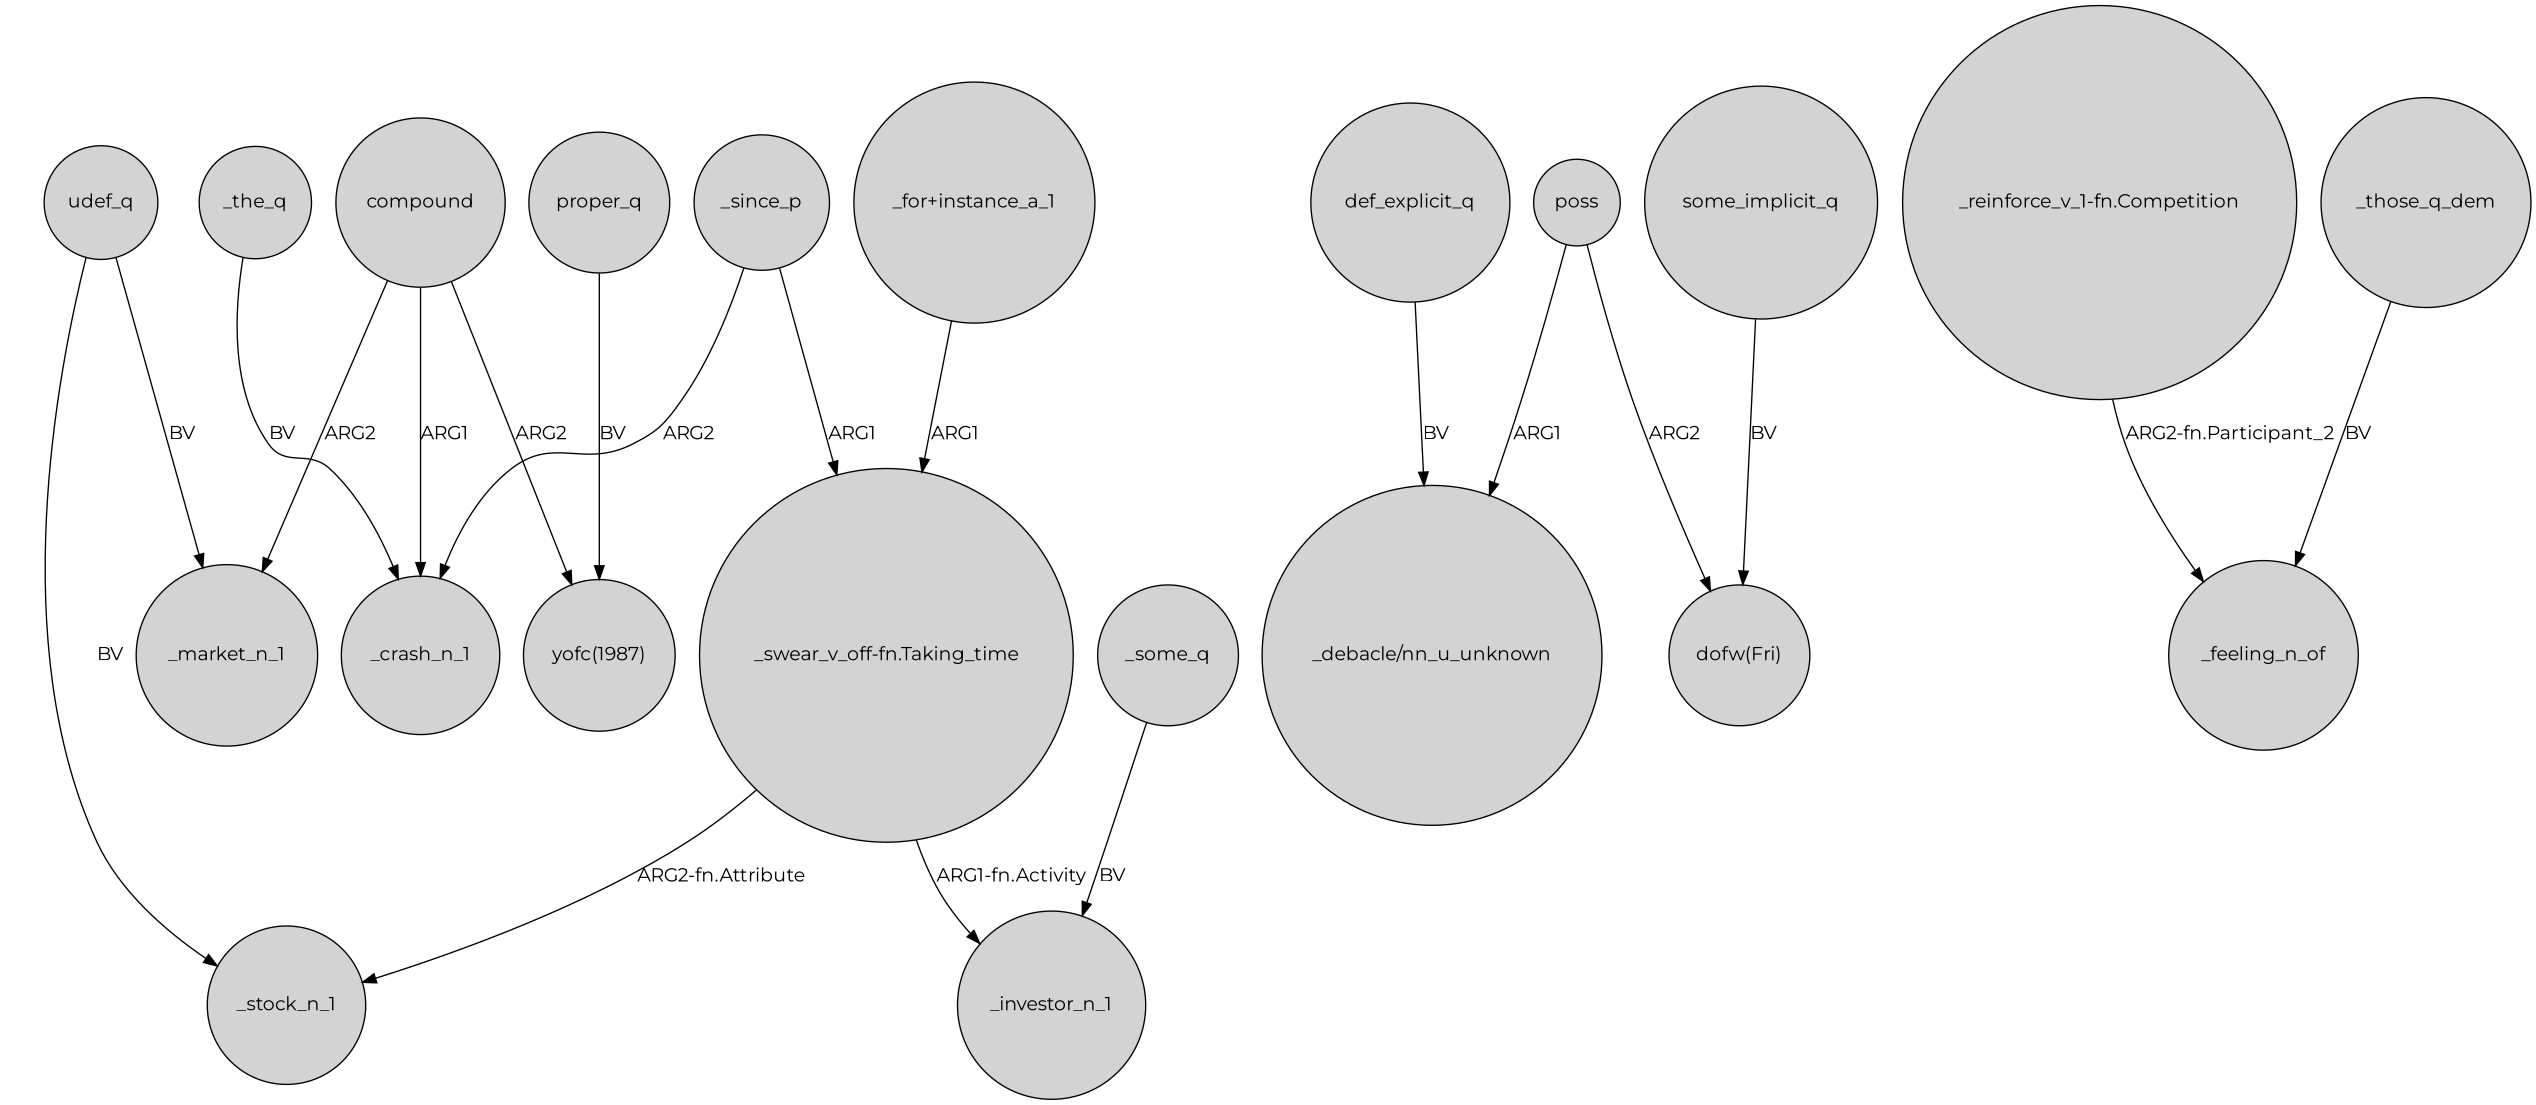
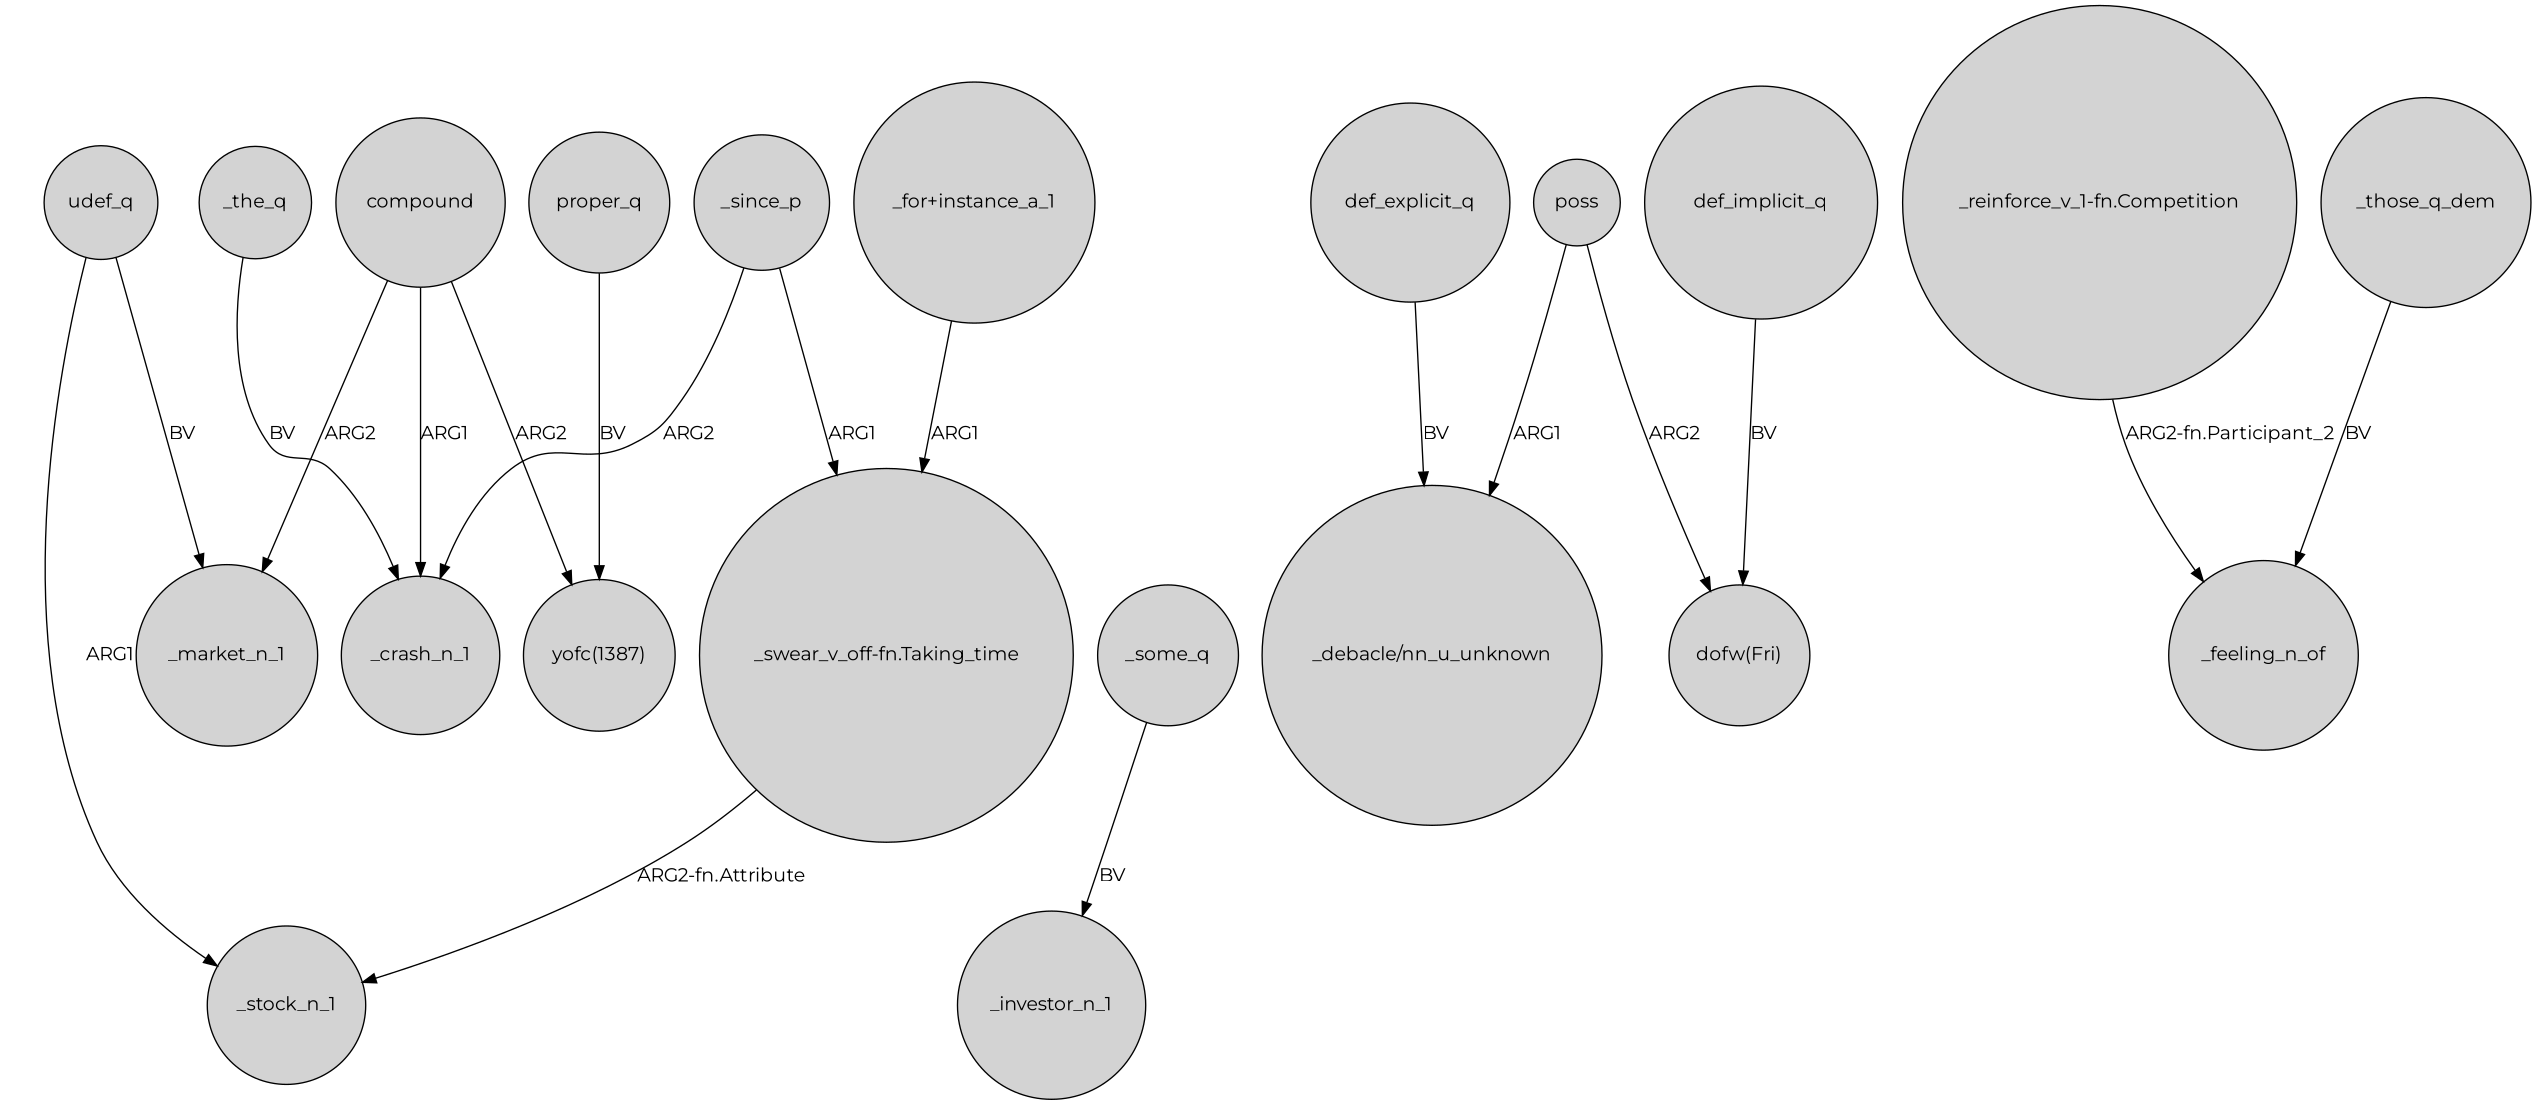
node "some_implicit_q": label "some_implicit_q" -> "def_implicit_q"
edge "udef_q" -> "_stock_n_1": label "BV" -> "ARG1"
node "yofc(1987)": label "yofc(1987)" -> "yofc(1387)"
edge "_swear_v_off-fn.Taking_time" -> "_investor_n_1": removed, label "ARG1-fn.Activity"
